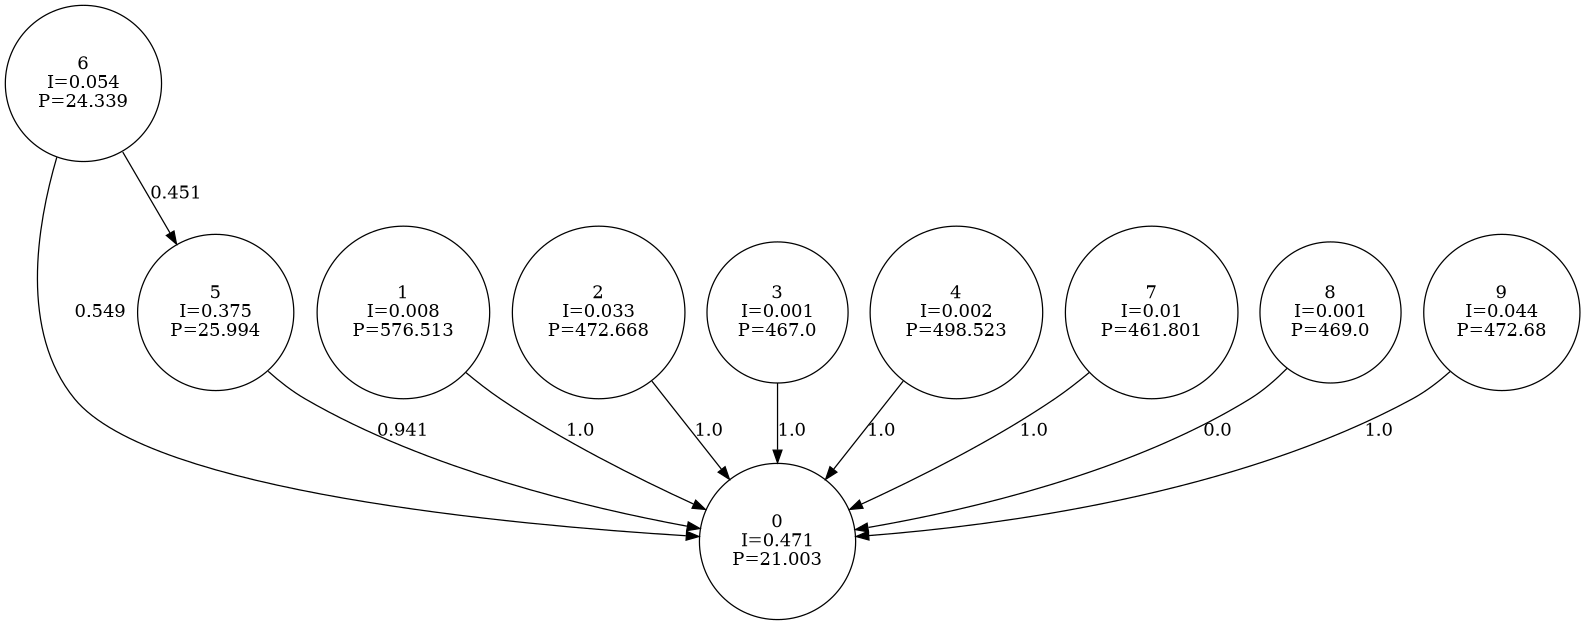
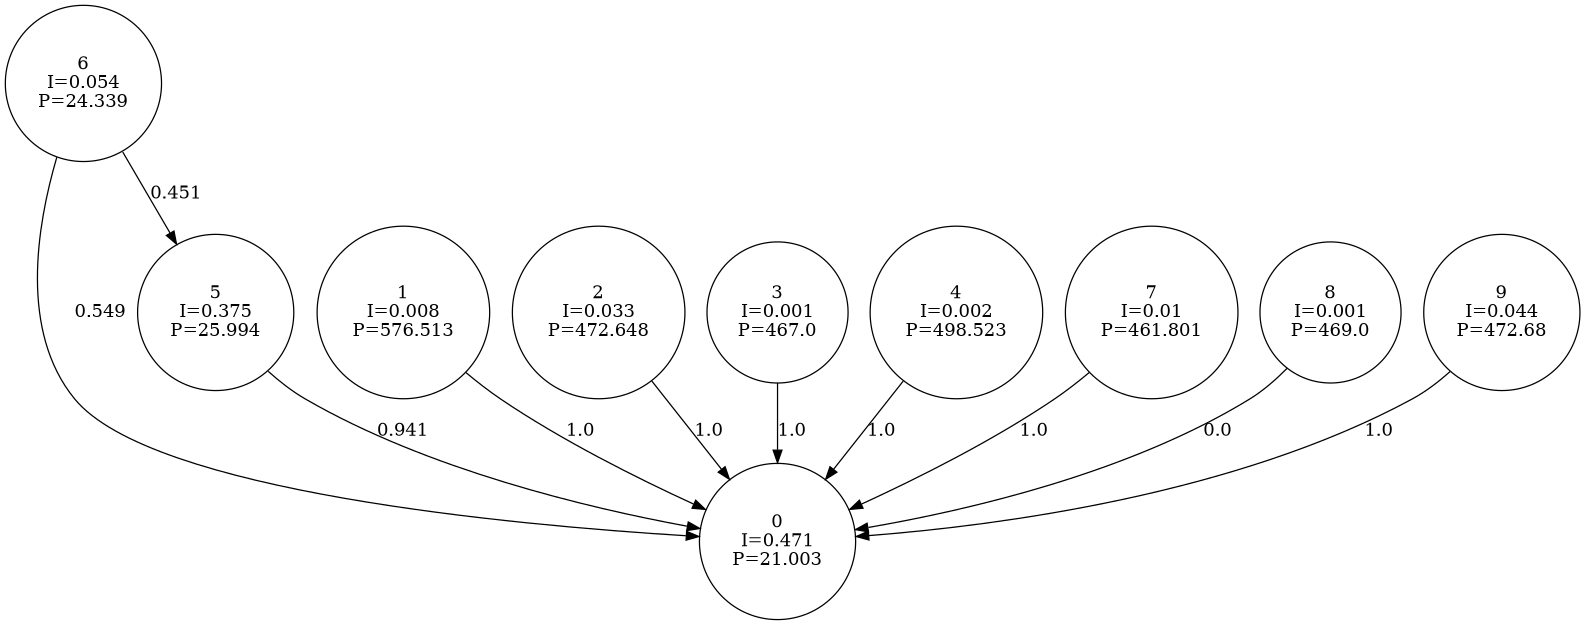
node "2 I=0.033 P=472.668": label "2 I=0.033 P=472.668" -> "2 I=0.033 P=472.648"
